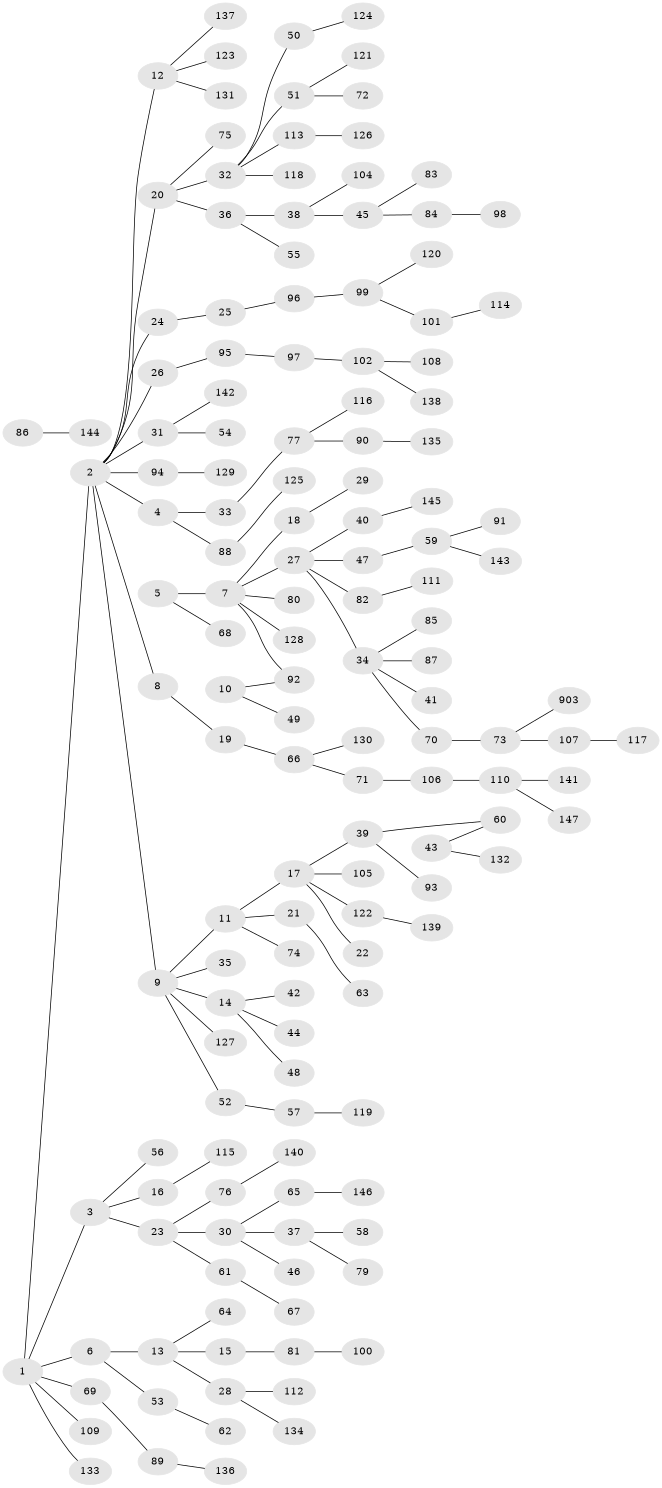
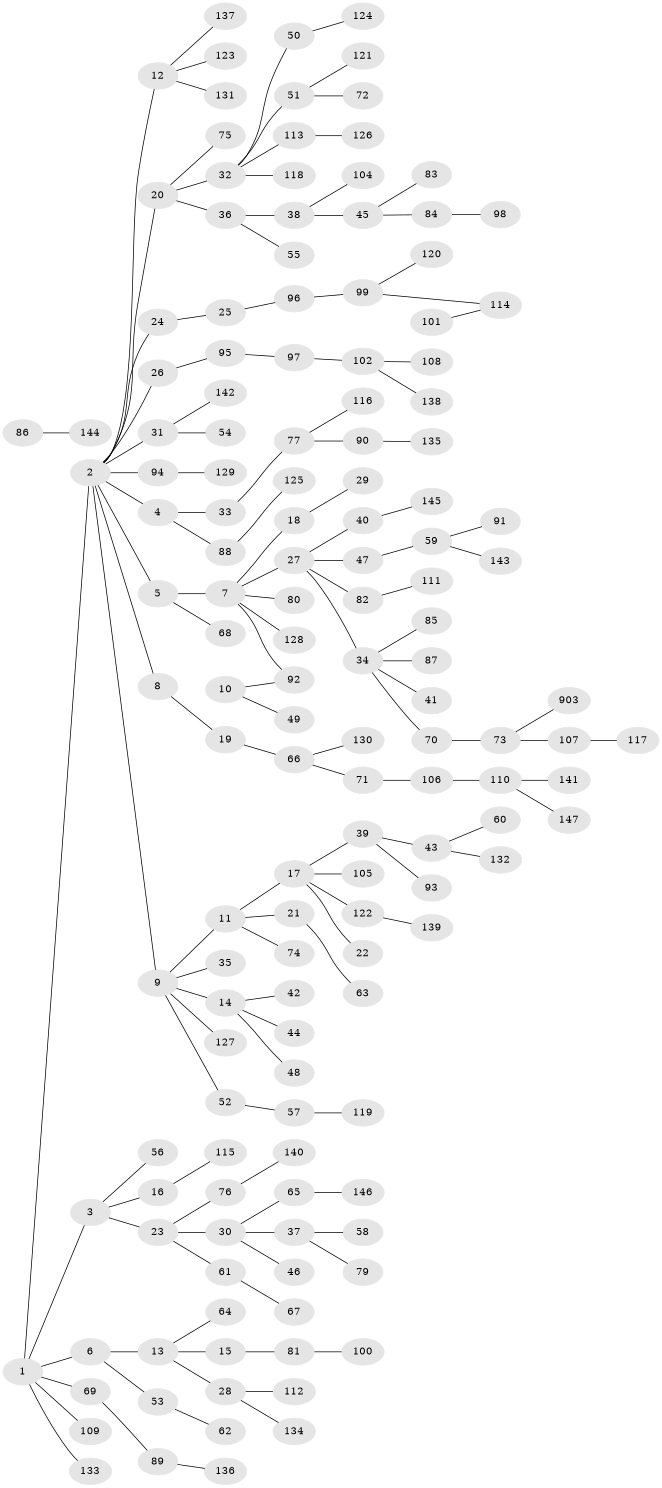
edge "99" -- "101": now "99" -- "114"
edge "2" -- "5": added
edge "60" -- "39": now "43" -- "39"
